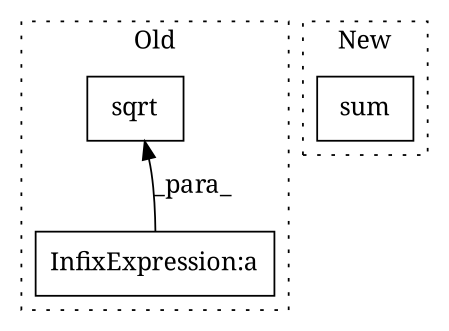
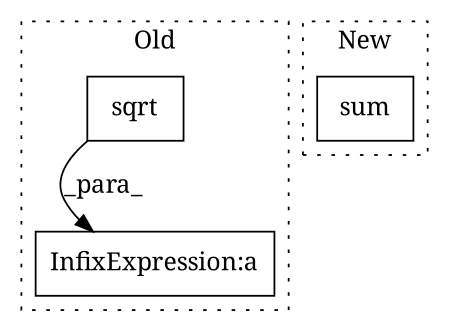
edge "InfixExpression:a" -> "sqrt": reversed
